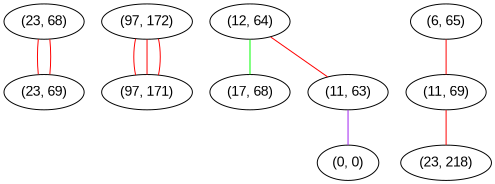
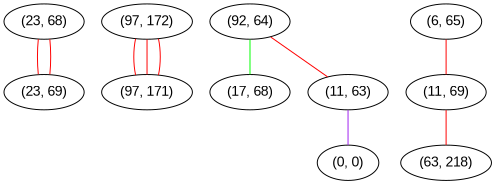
node "(12, 64)": label "(12, 64)" -> "(92, 64)"
node "(23, 218)": label "(23, 218)" -> "(63, 218)"
